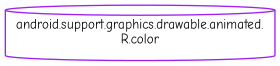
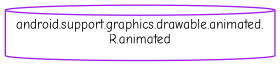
node "android.support.graphics.drawable.animated. R.color": label "android.support.graphics.drawable.animated. R.color" -> "android.support.graphics.drawable.animated. R.animated"
